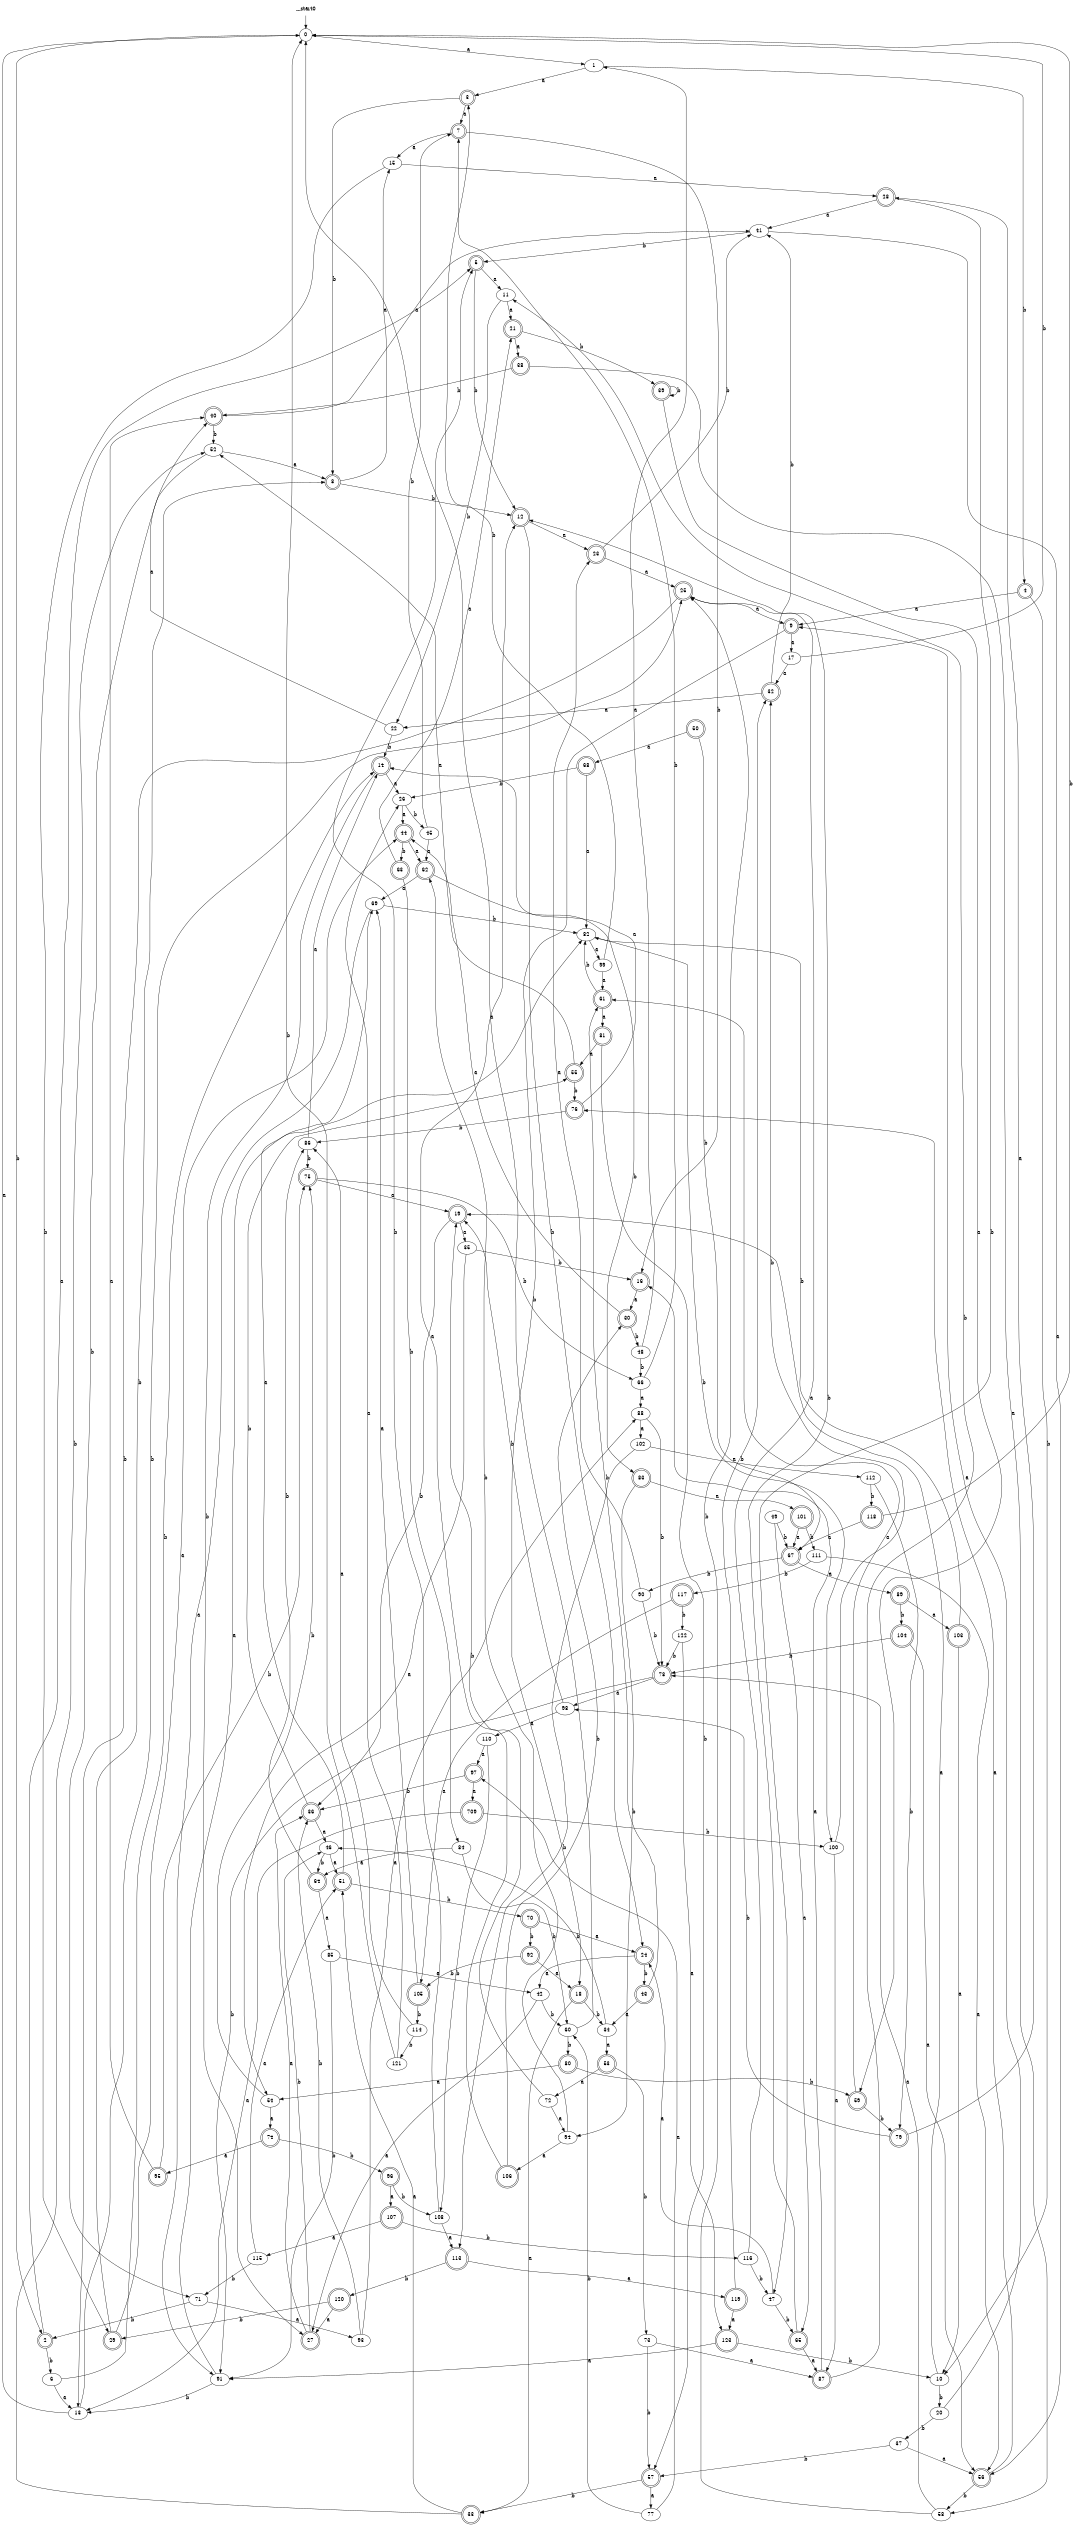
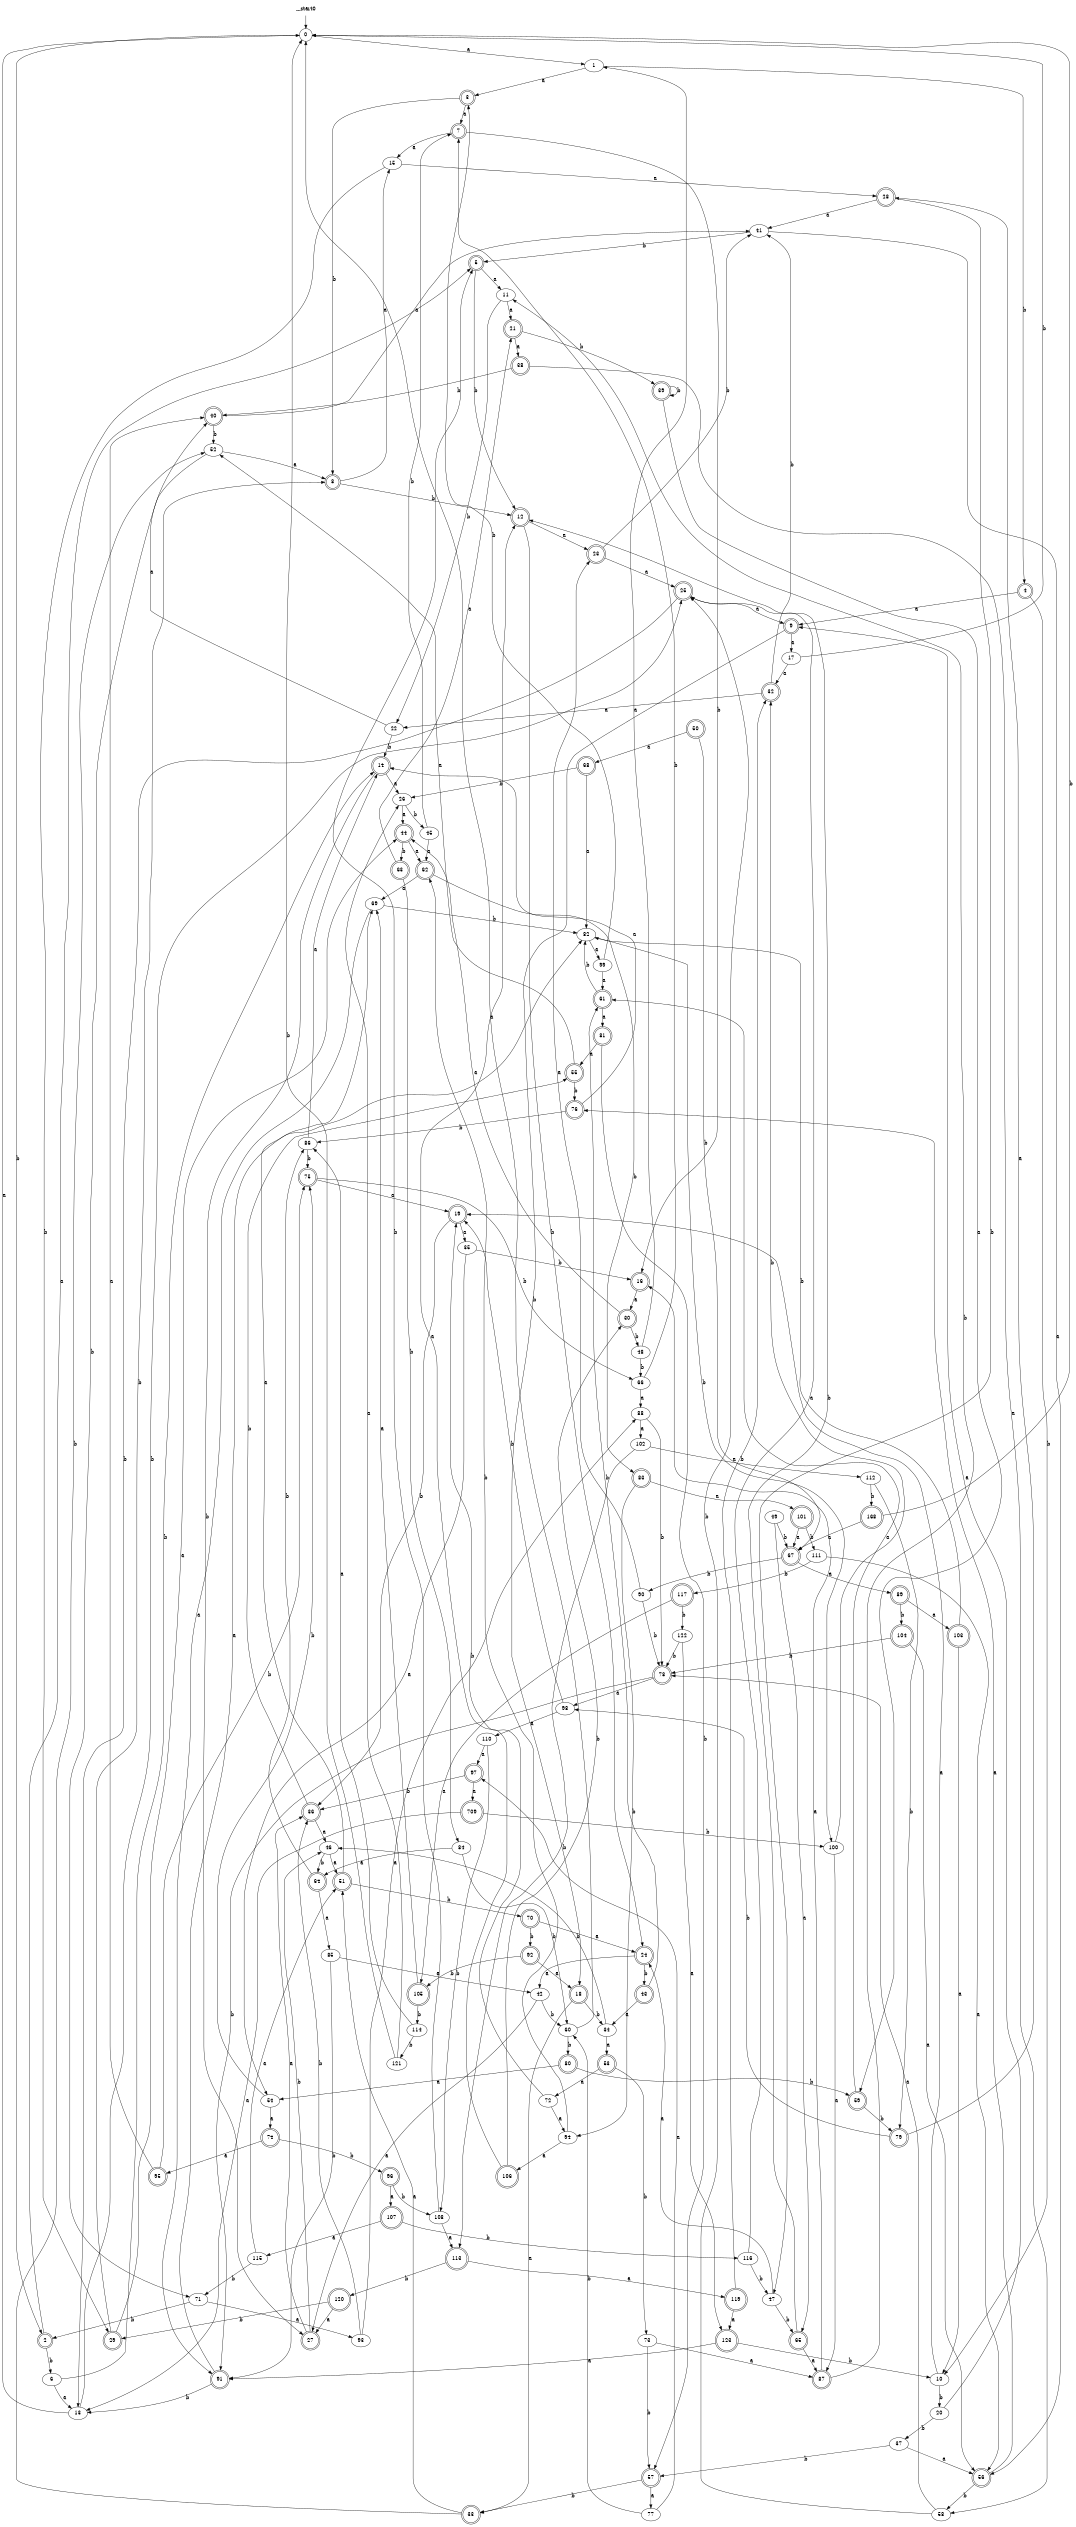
node "118": label "118" -> "168"
node "91": shape ellipse -> doublecircle
